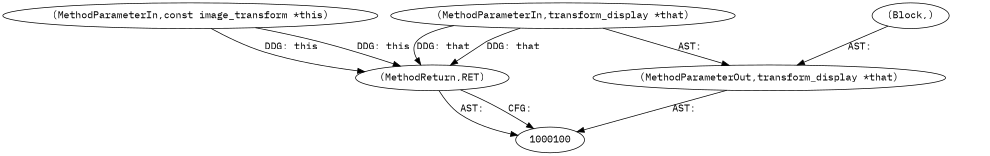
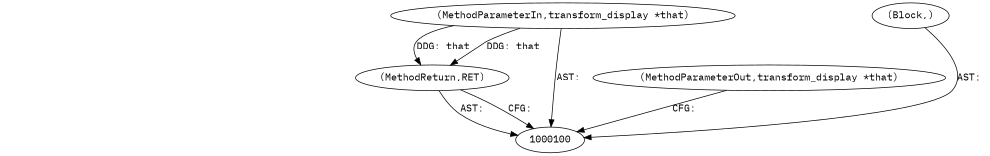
node "(MethodParameterIn,const image_transform *this)": removed
edge "(Block,)" -> "(MethodParameterOut,transform_display *that)": now "(Block,)" -> "1000100"
edge "(MethodParameterIn,transform_display *that)" -> "(MethodParameterOut,transform_display *that)": now "(MethodParameterIn,transform_display *that)" -> "1000100"
edge "(MethodParameterOut,transform_display *that)" -> "1000100": label "AST: " -> "CFG: "
